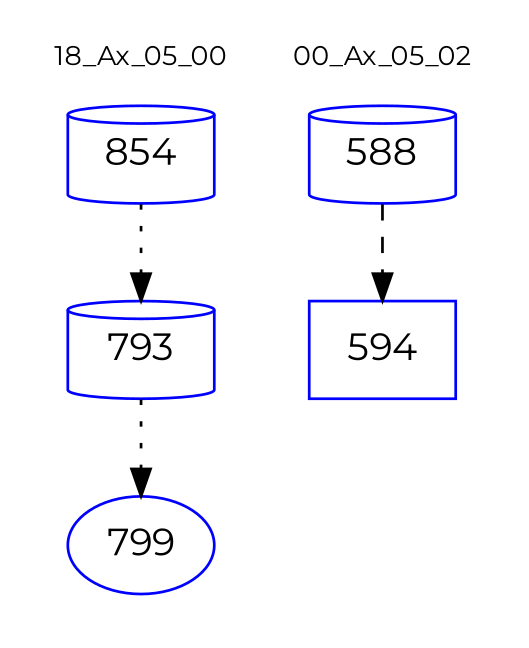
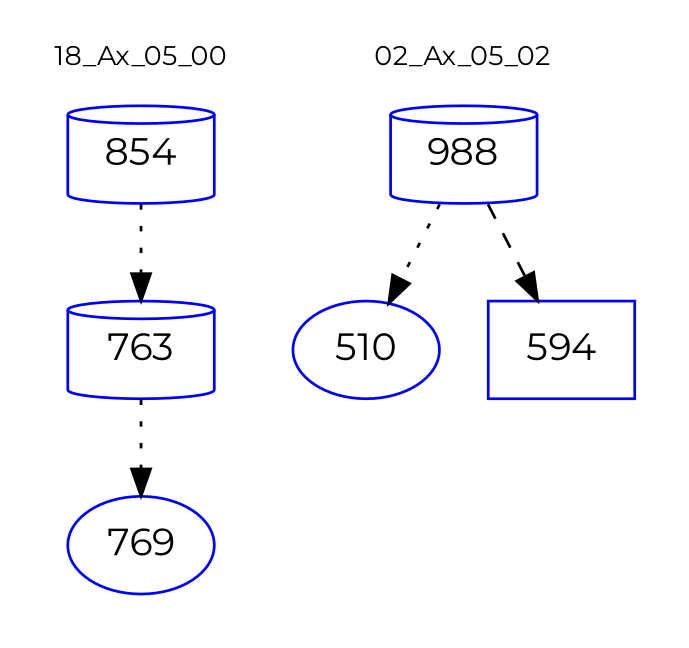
cluster "00_Ax_05_02": label "00_Ax_05_02" -> "02_Ax_05_02"
node "588": label "588" -> "988"
node "793": label "793" -> "763"
node "510": added
node "799": label "799" -> "769"
